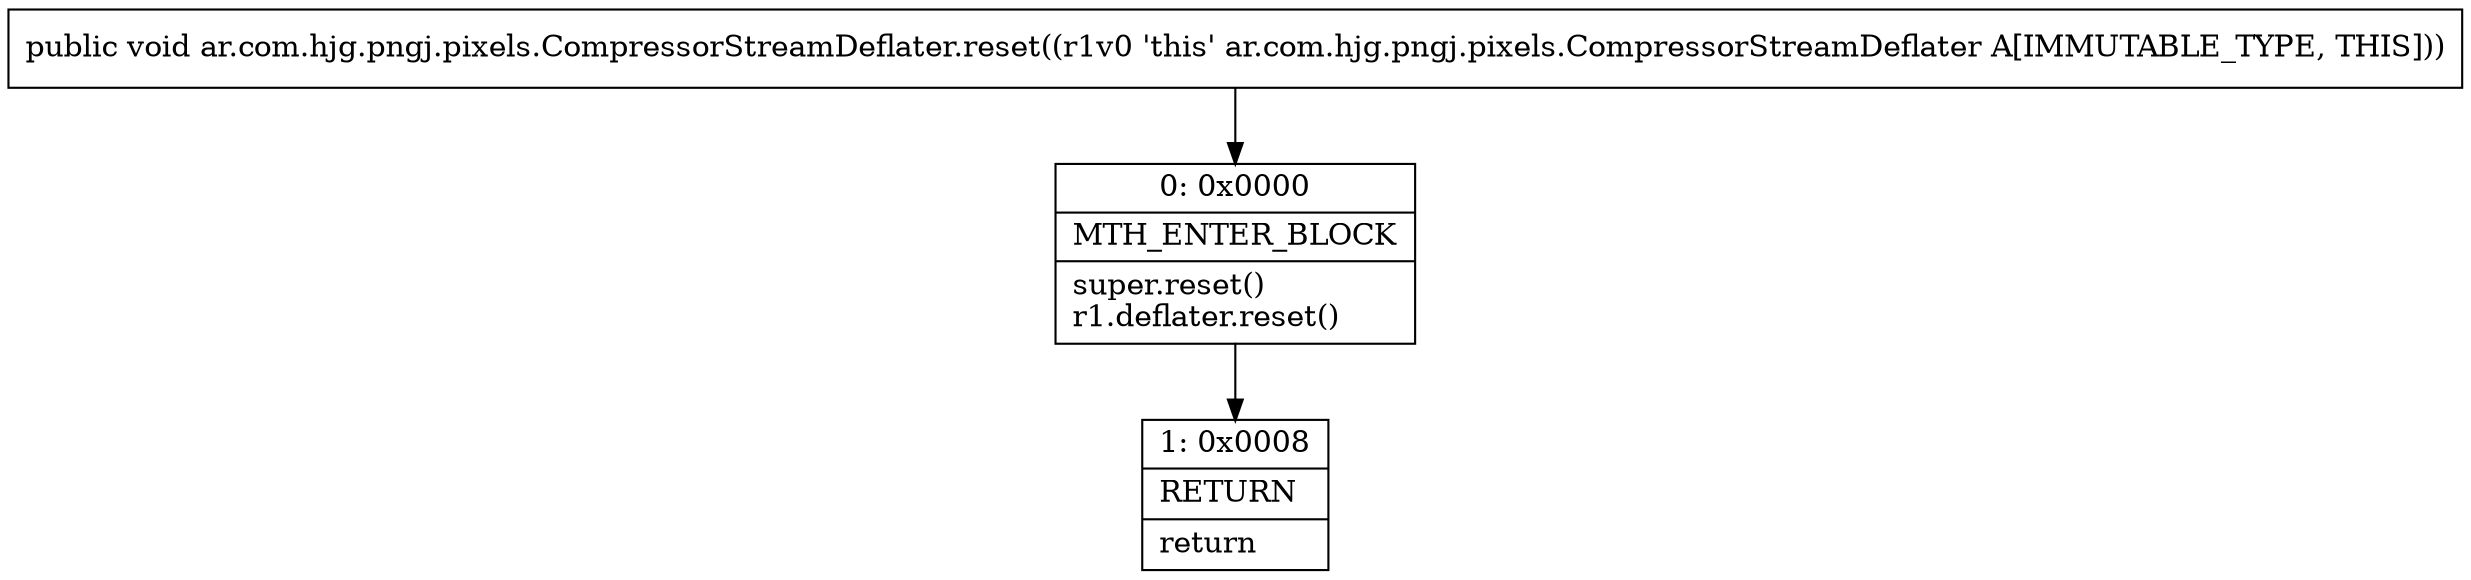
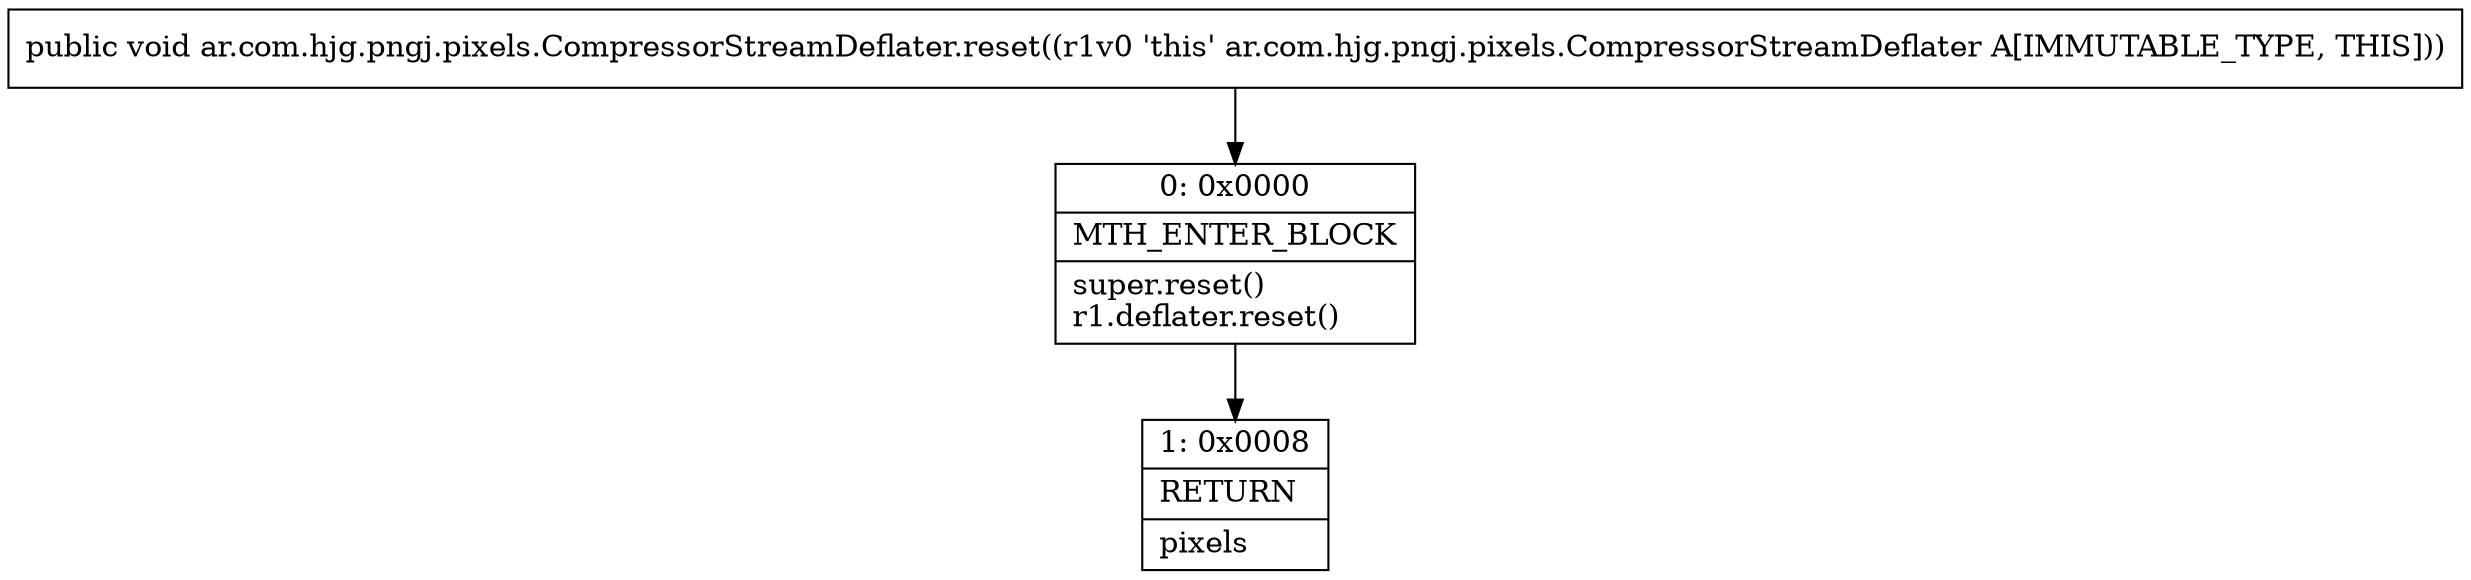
node "1: 0x0008": text "return" -> "pixels"
